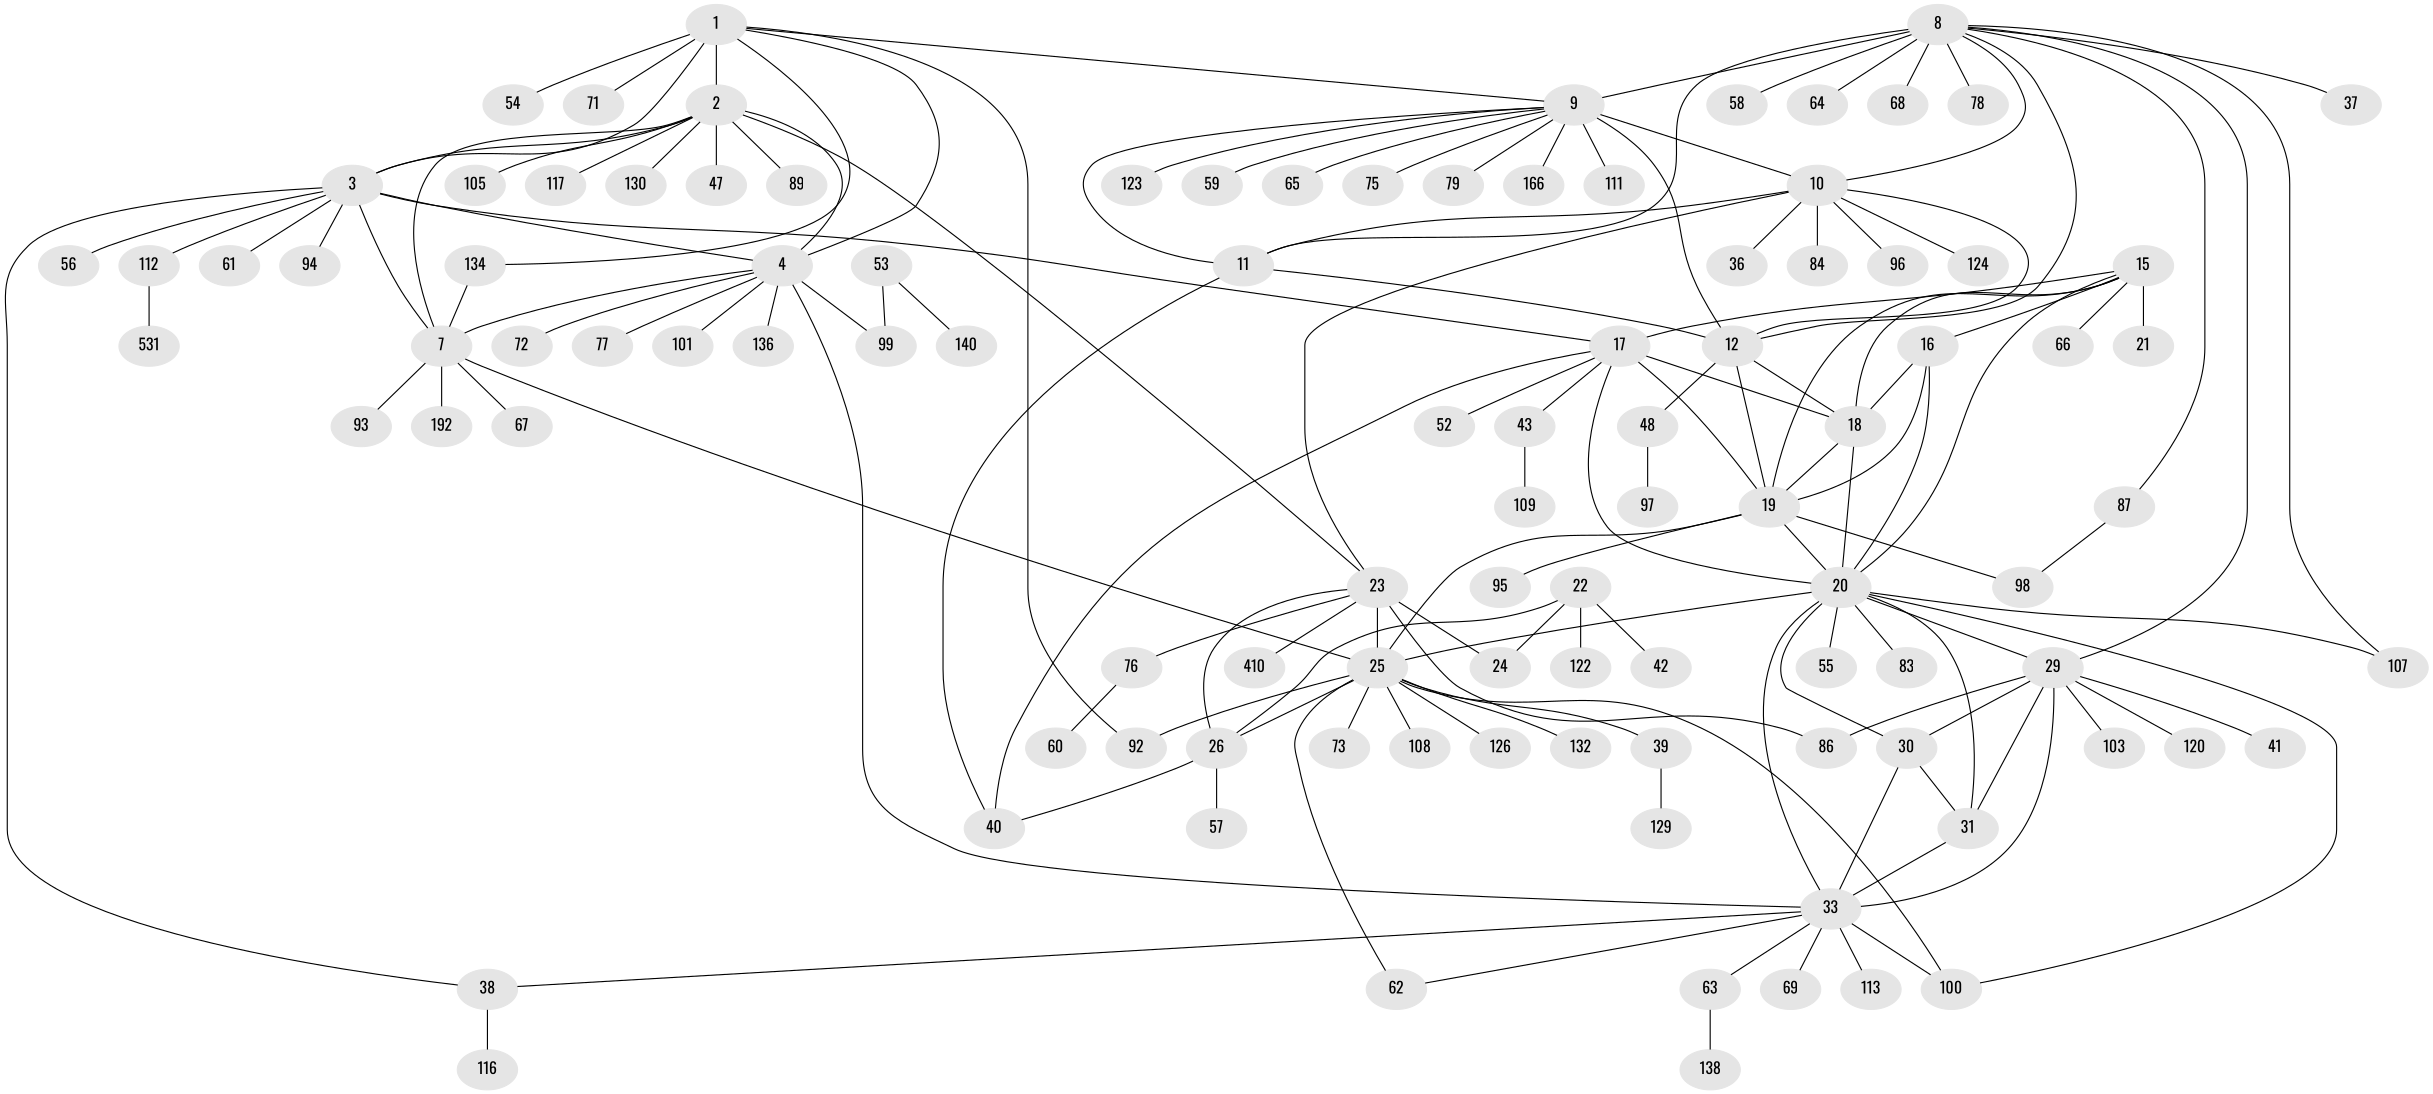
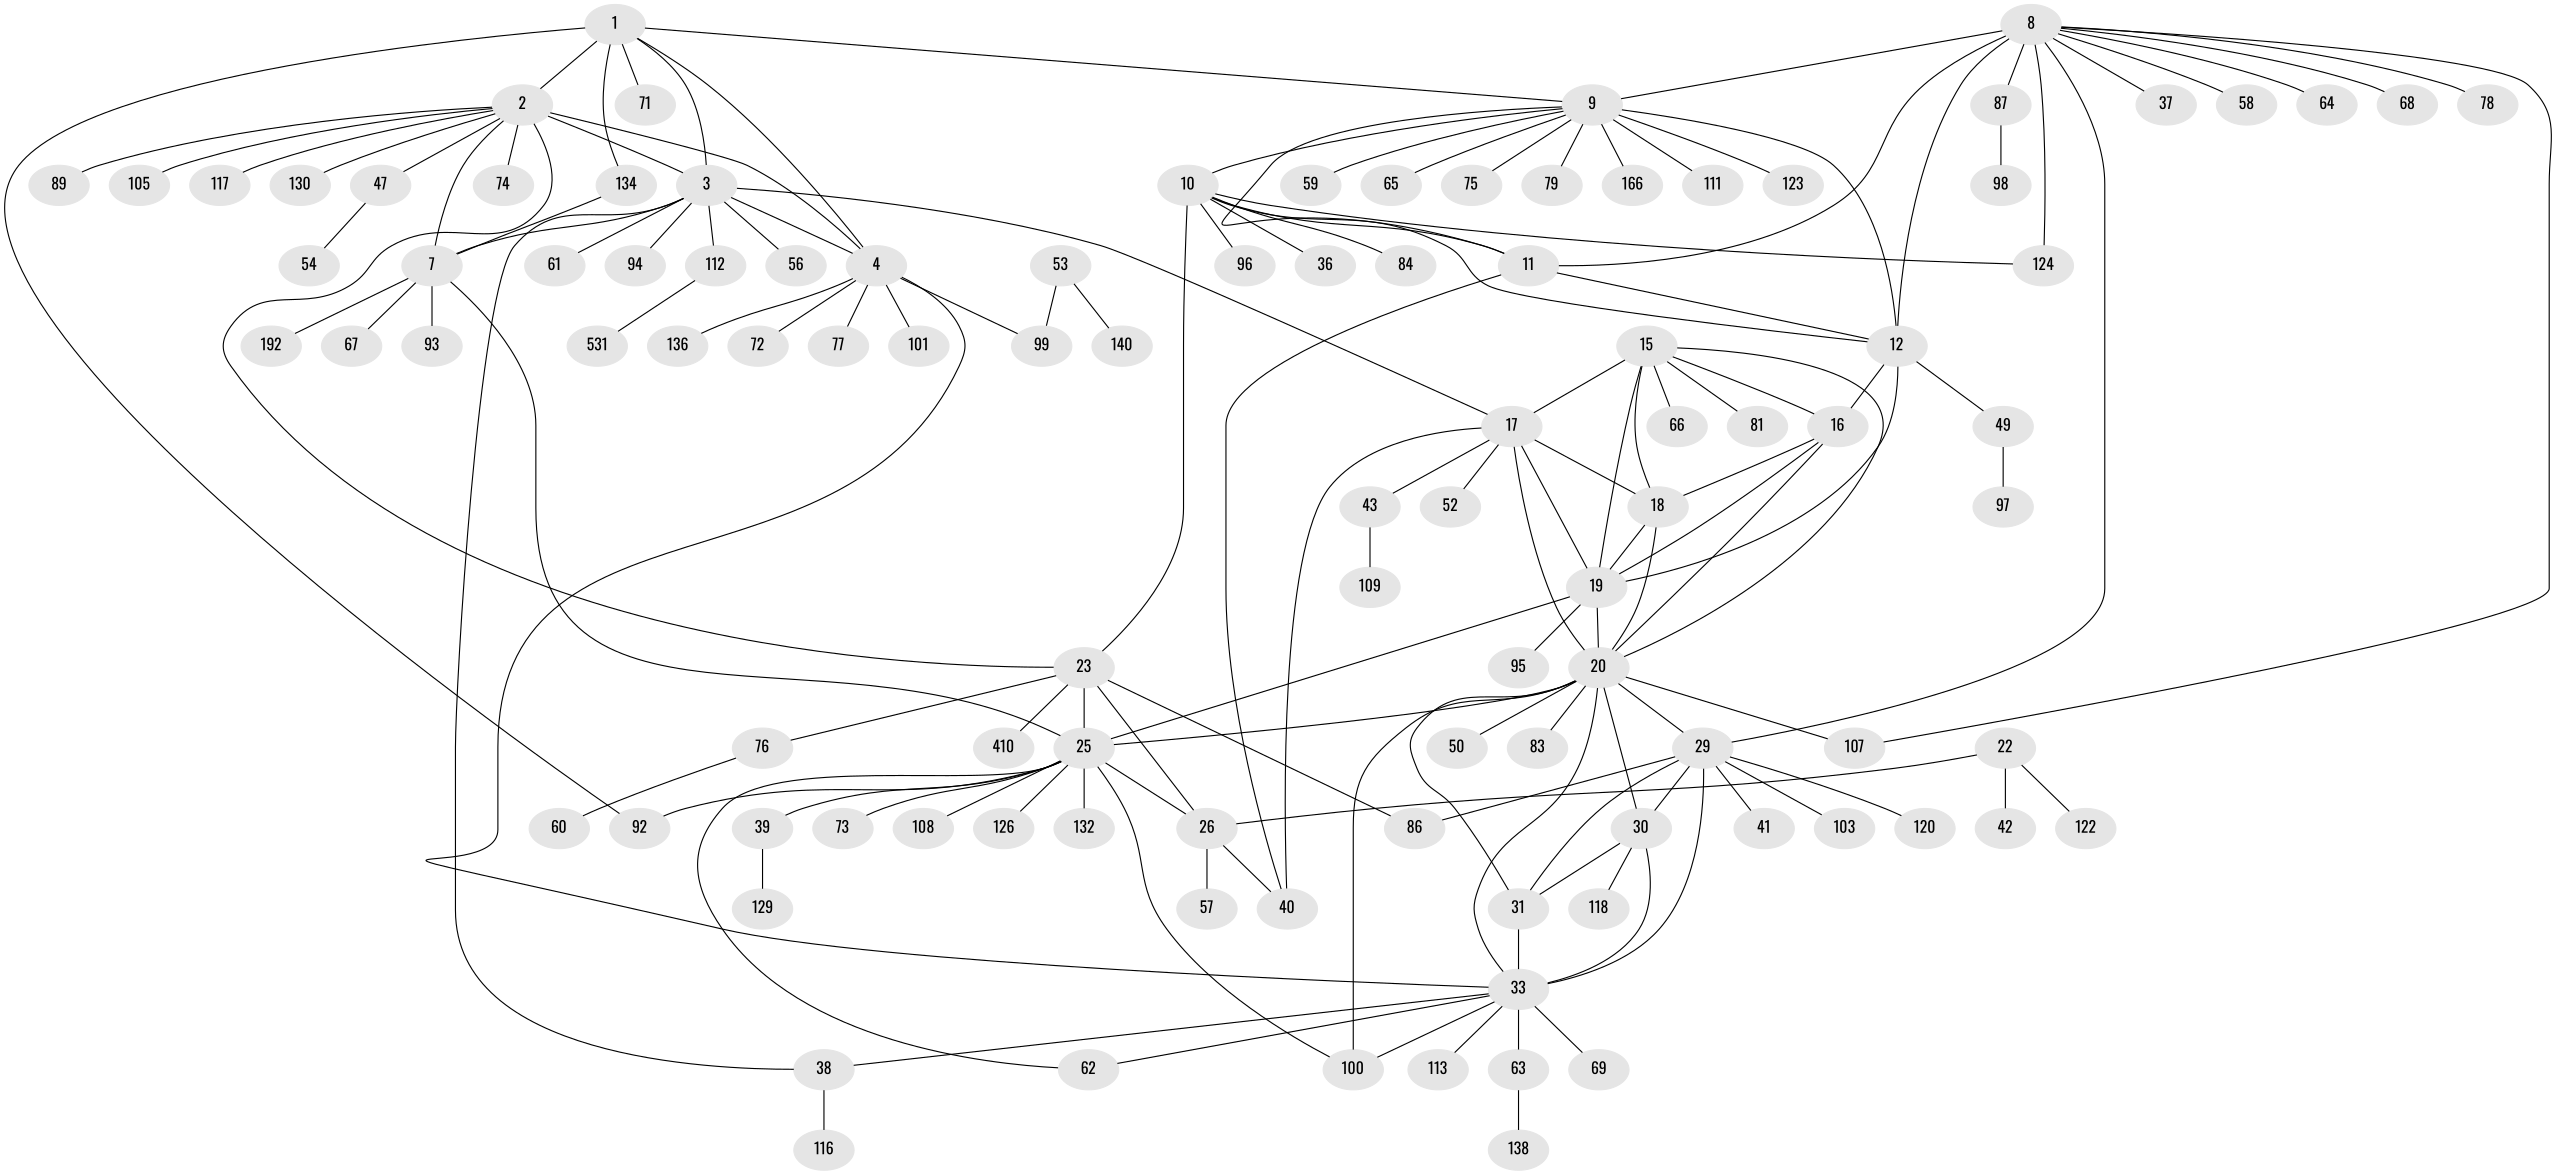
edge "1" -- "54": now "47" -- "54"
edge "8" -- "10": now "8" -- "124"
node "74": added
edge "4" -- "7": removed
node "21": label "21" -> "81"
edge "12" -- "18": now "12" -- "16"
node "48": label "48" -> "49"
edge "19" -- "98": removed
node "24": removed
node "55": label "55" -> "50"
node "118": added
